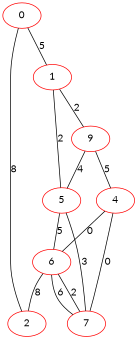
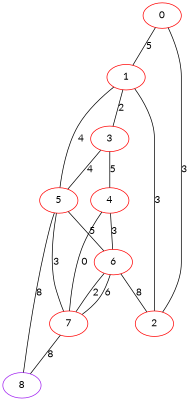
edge "1" -- "5": label "2" -> "4"
node "9": label "9" -> "3"
edge "0" -- "2": label "8" -> "3"
edge "1" -- "2": added, label "3"
edge "4" -- "6": label "0" -> "3"
node "8": added
